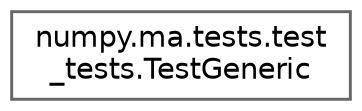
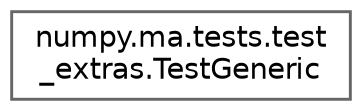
node "numpy.ma.tests.test _tests.TestGeneric": label "numpy.ma.tests.test _tests.TestGeneric" -> "numpy.ma.tests.test _extras.TestGeneric"
